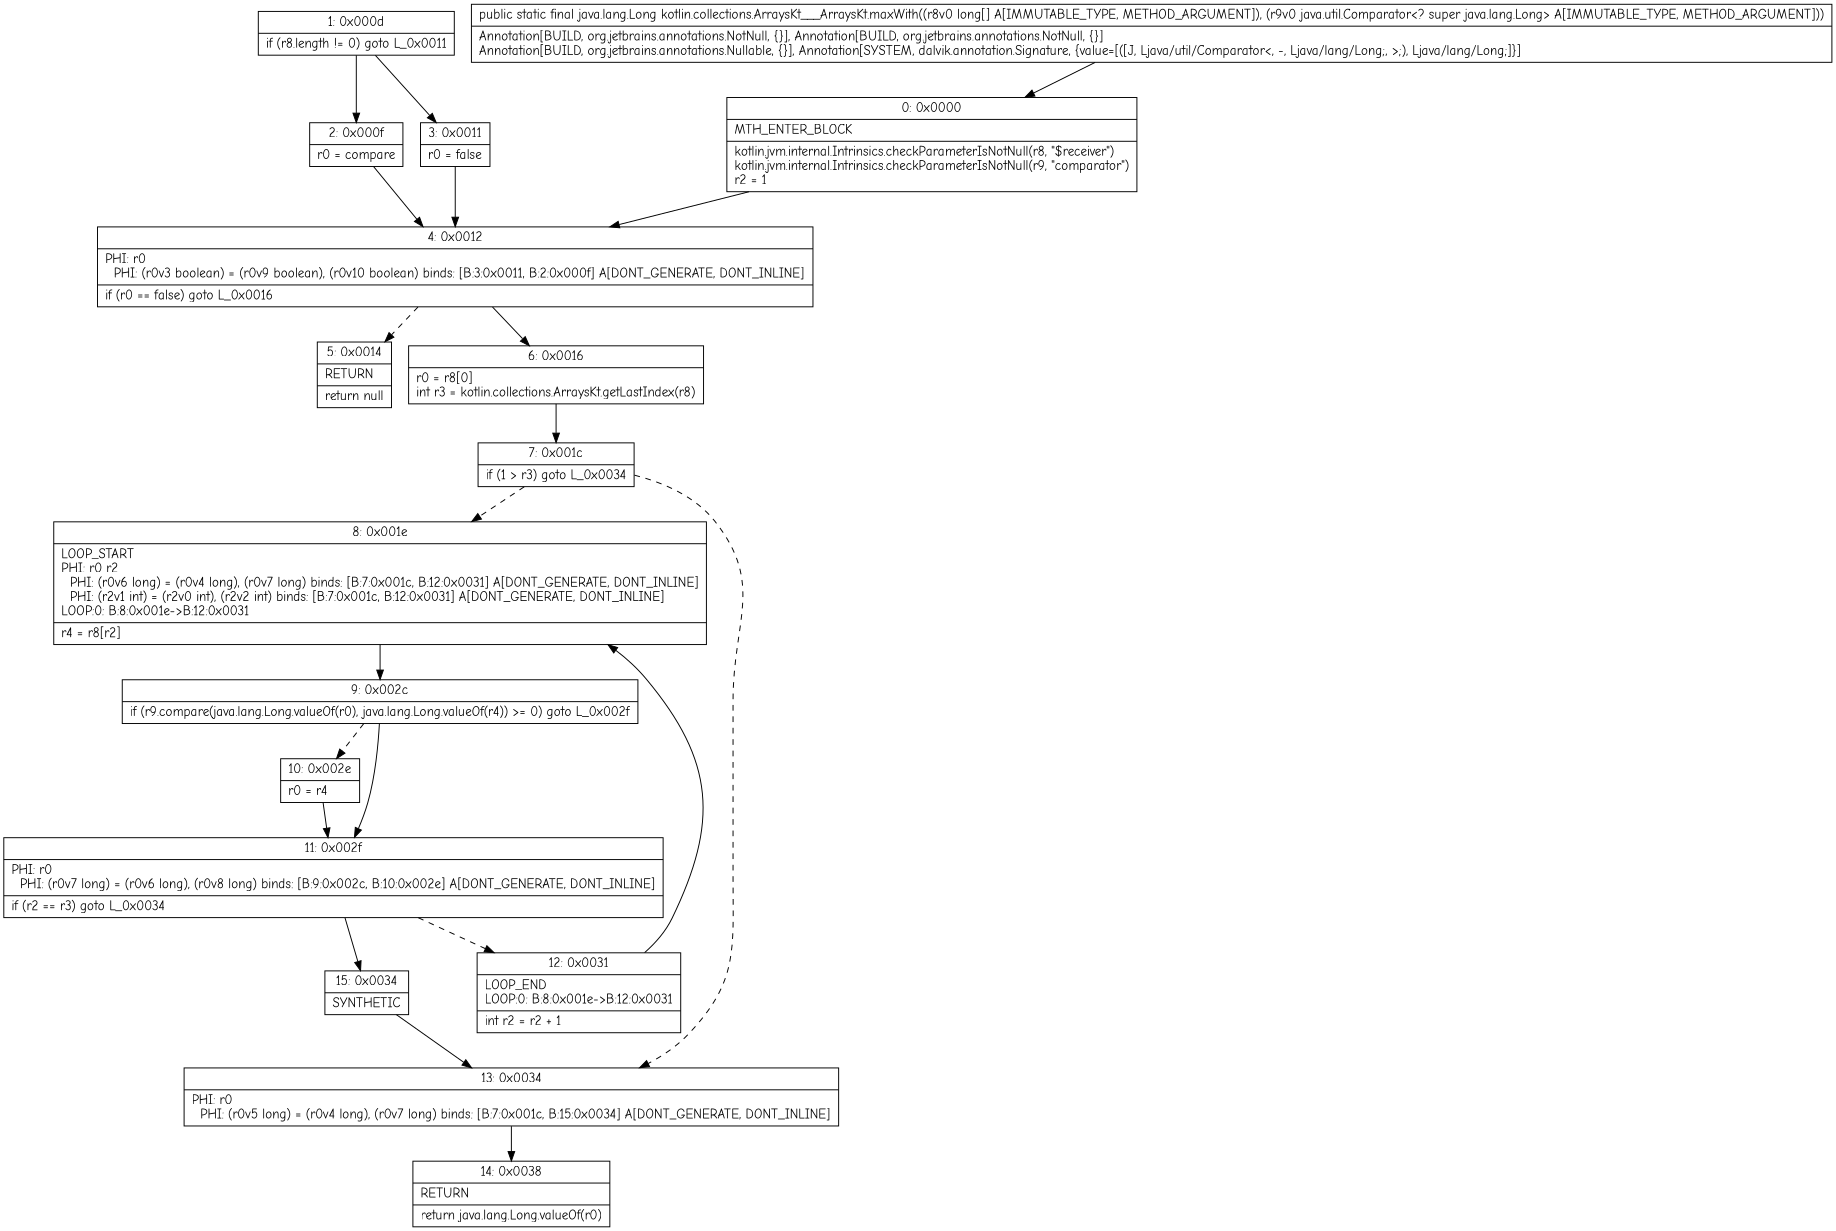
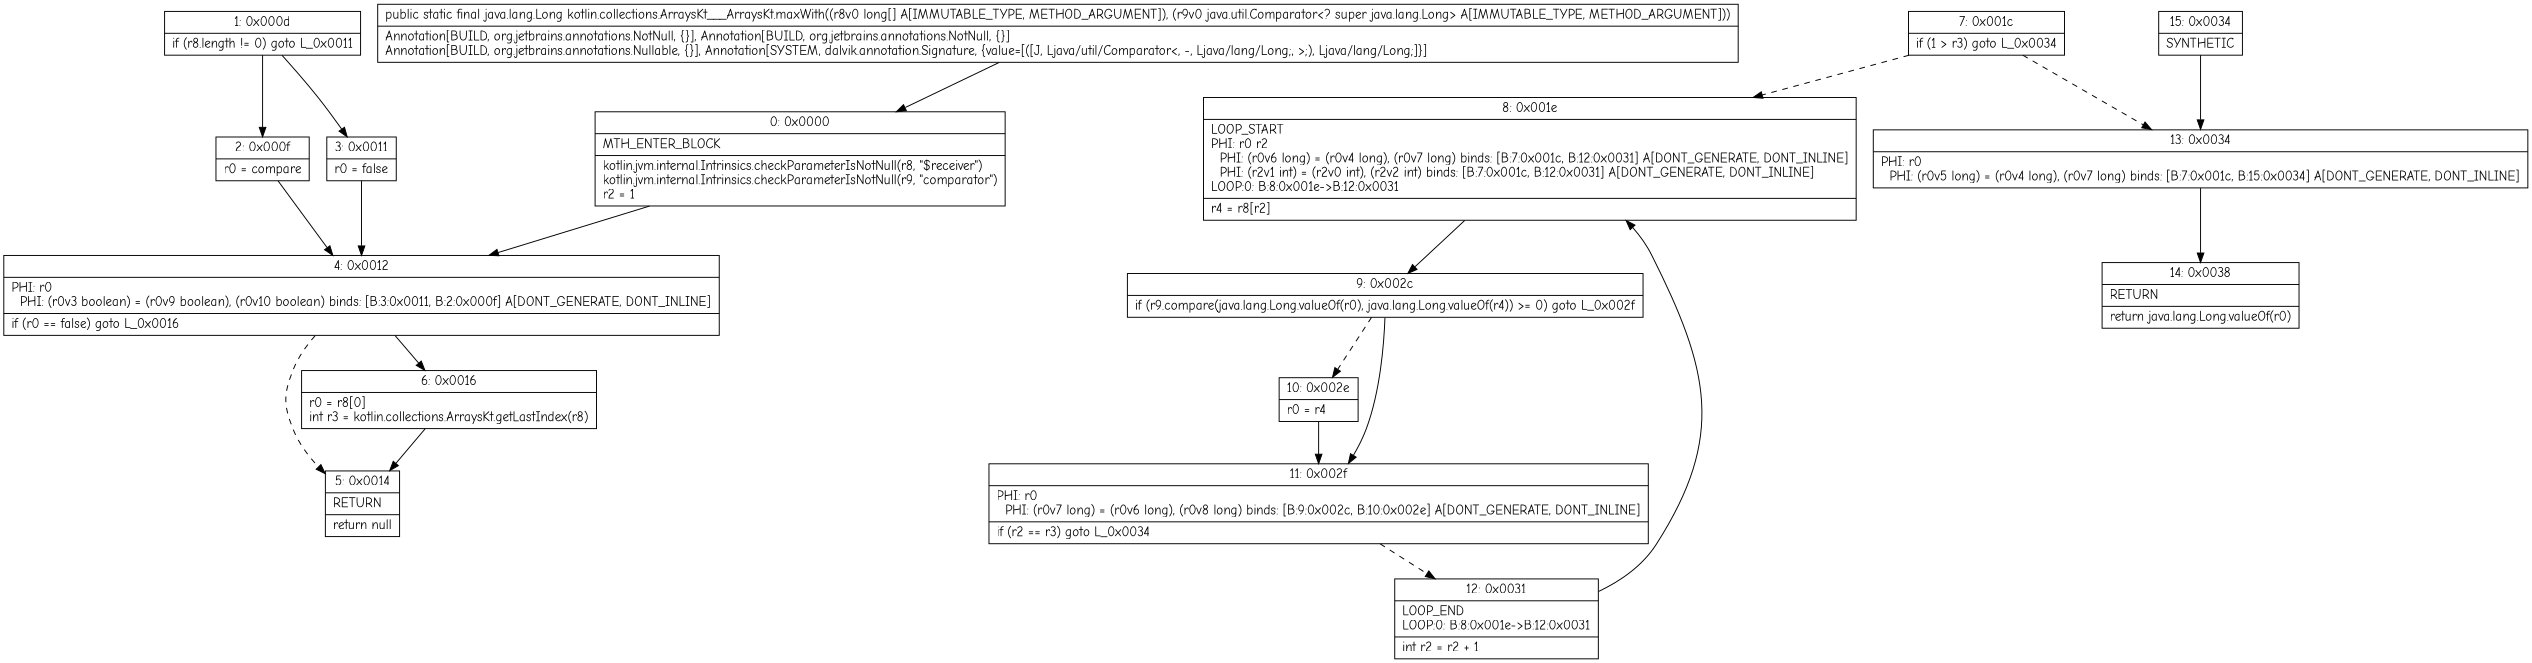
edge "6: 0x0016" -> "7: 0x001c": now "6: 0x0016" -> "5: 0x0014"
edge "11: 0x002f" -> "15: 0x0034": removed
